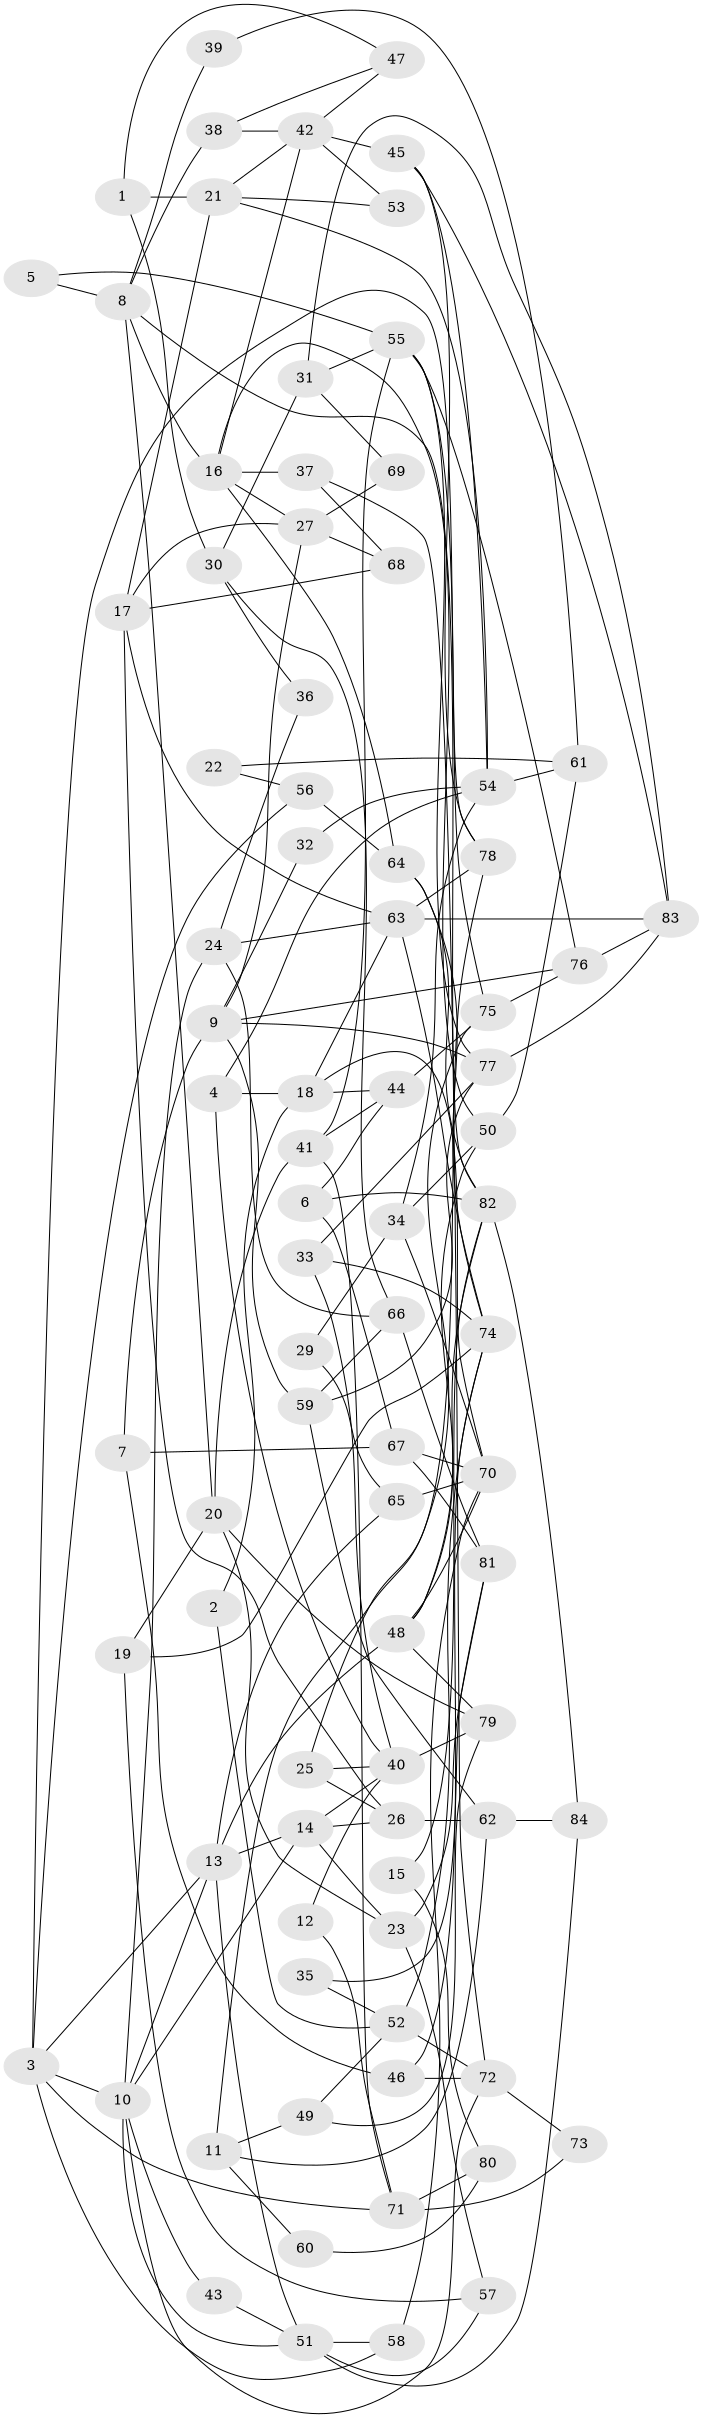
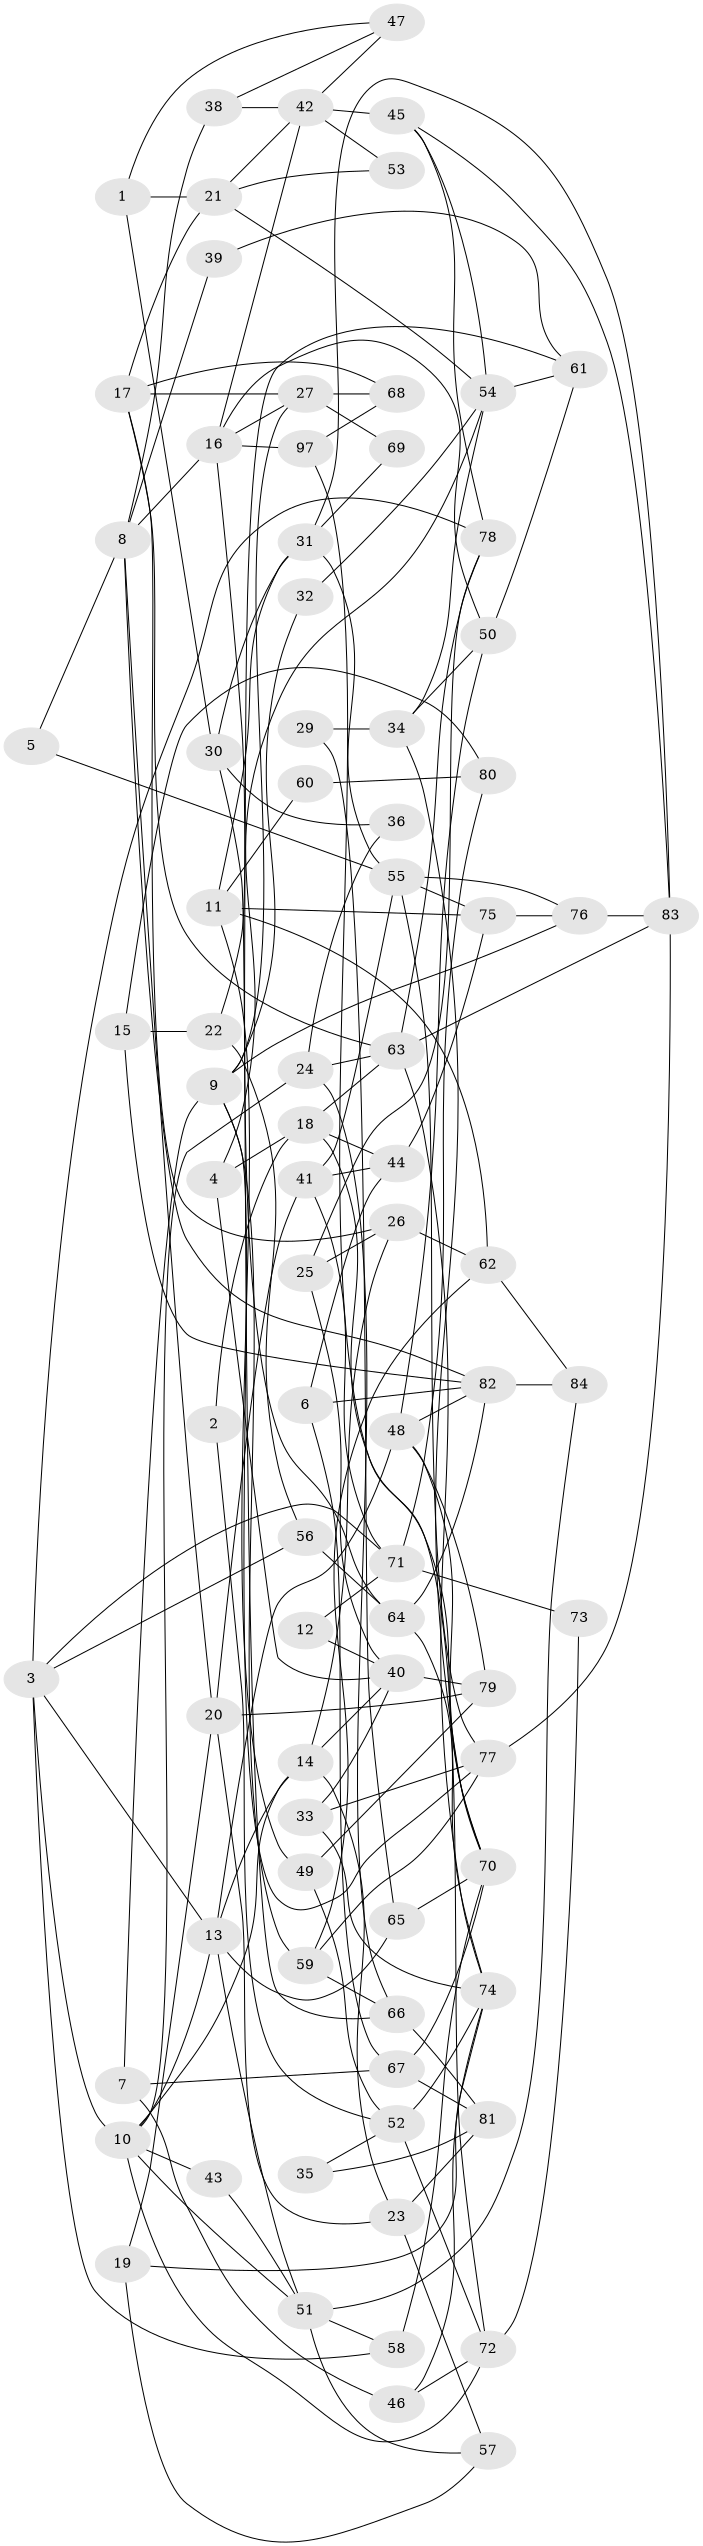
node "37": label "37" -> "97"
edge "31" -- "11": added
edge "15" -- "22": added
